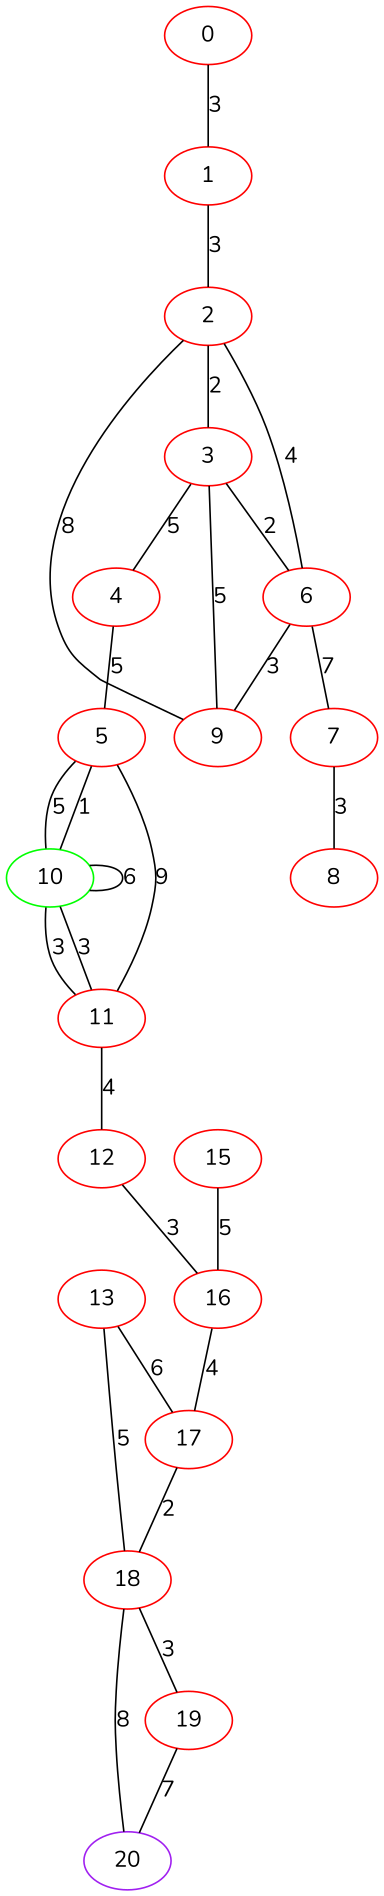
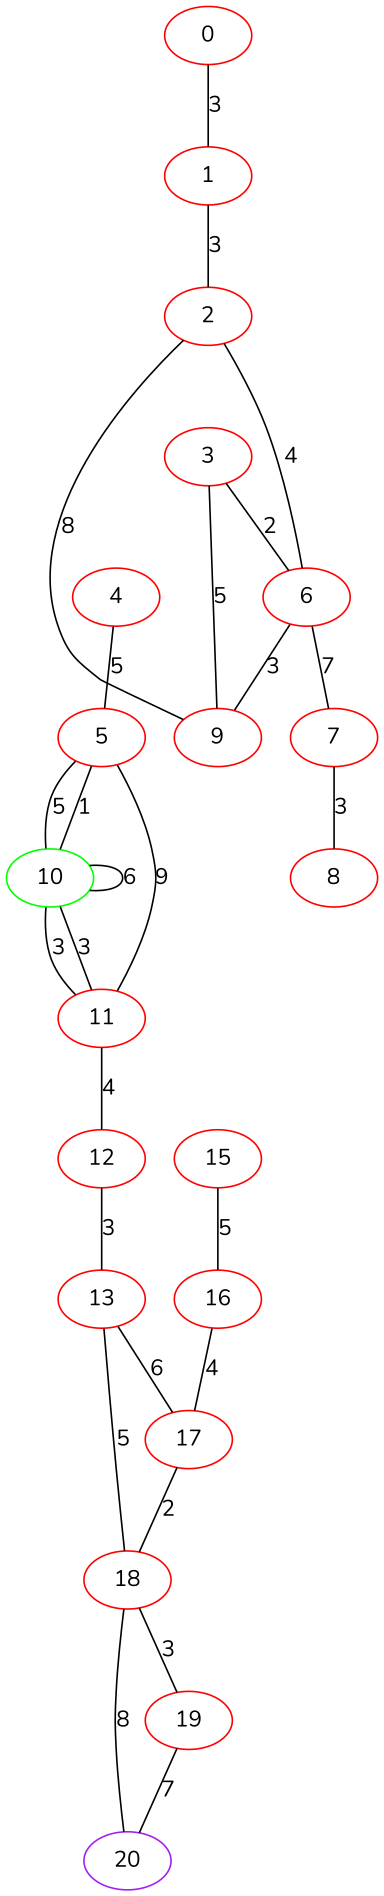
edge "2" -- "3": removed, label "2"
edge "3" -- "4": removed, label "5"
edge "12" -- "16": now "12" -- "13"
